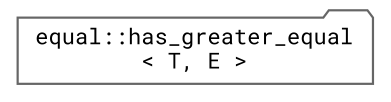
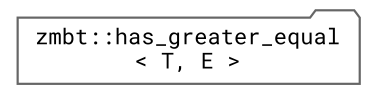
node "equal::has_greater_equal < T, E >": label "equal::has_greater_equal < T, E >" -> "zmbt::has_greater_equal < T, E >"
